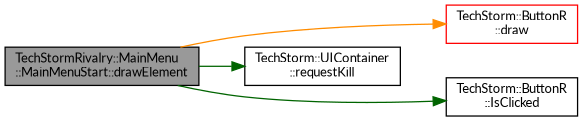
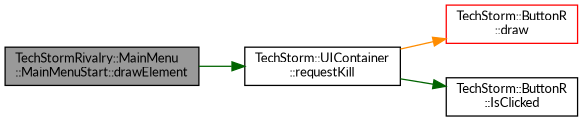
edge "TechStormRivalry::MainMenu ::MainMenuStart::drawElement" -> "TechStorm::ButtonR ::draw": now "TechStorm::UIContainer ::requestKill" -> "TechStorm::ButtonR ::draw"
edge "TechStormRivalry::MainMenu ::MainMenuStart::drawElement" -> "TechStorm::ButtonR ::IsClicked": now "TechStorm::UIContainer ::requestKill" -> "TechStorm::ButtonR ::IsClicked"
